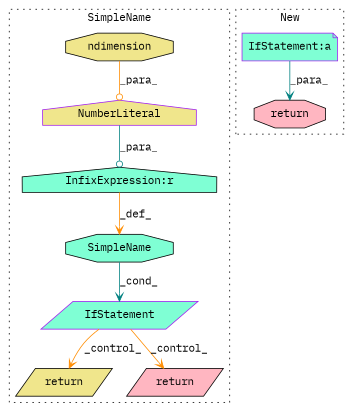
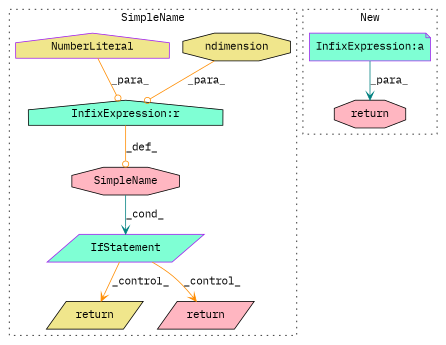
node "IfStatement:a": label "IfStatement:a" -> "InfixExpression:a"
edge "ndimension" -> "NumberLiteral": now "ndimension" -> "InfixExpression:r"
edge "NumberLiteral" -> "InfixExpression:r": color teal -> darkorange
edge "InfixExpression:r" -> "SimpleName": arrowhead vee -> odot
node "SimpleName": fillcolor aquamarine -> lightpink
